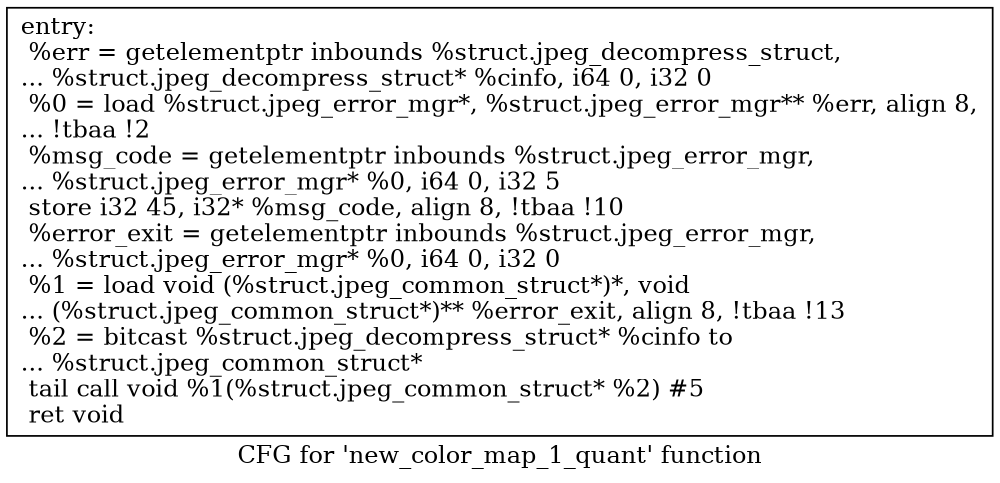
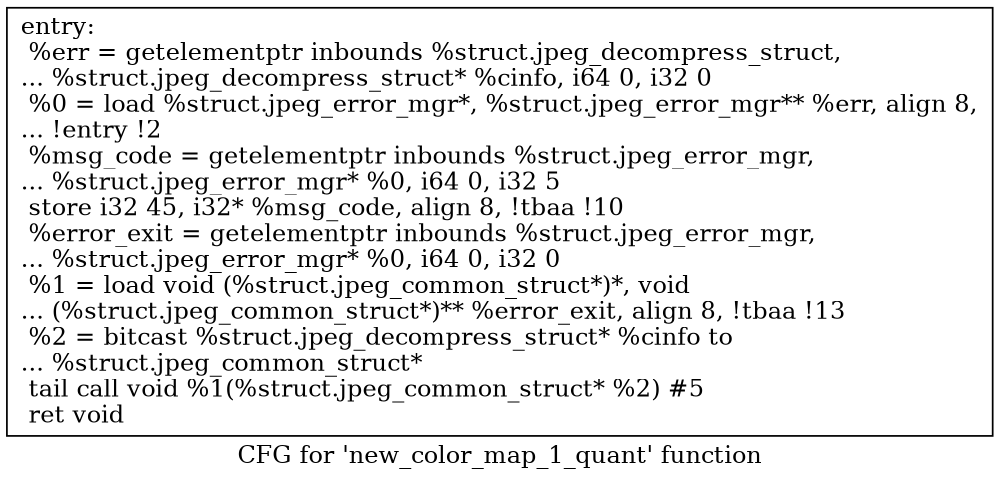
node "entry:": text "... !tbaa !2" -> "... !entry !2"
